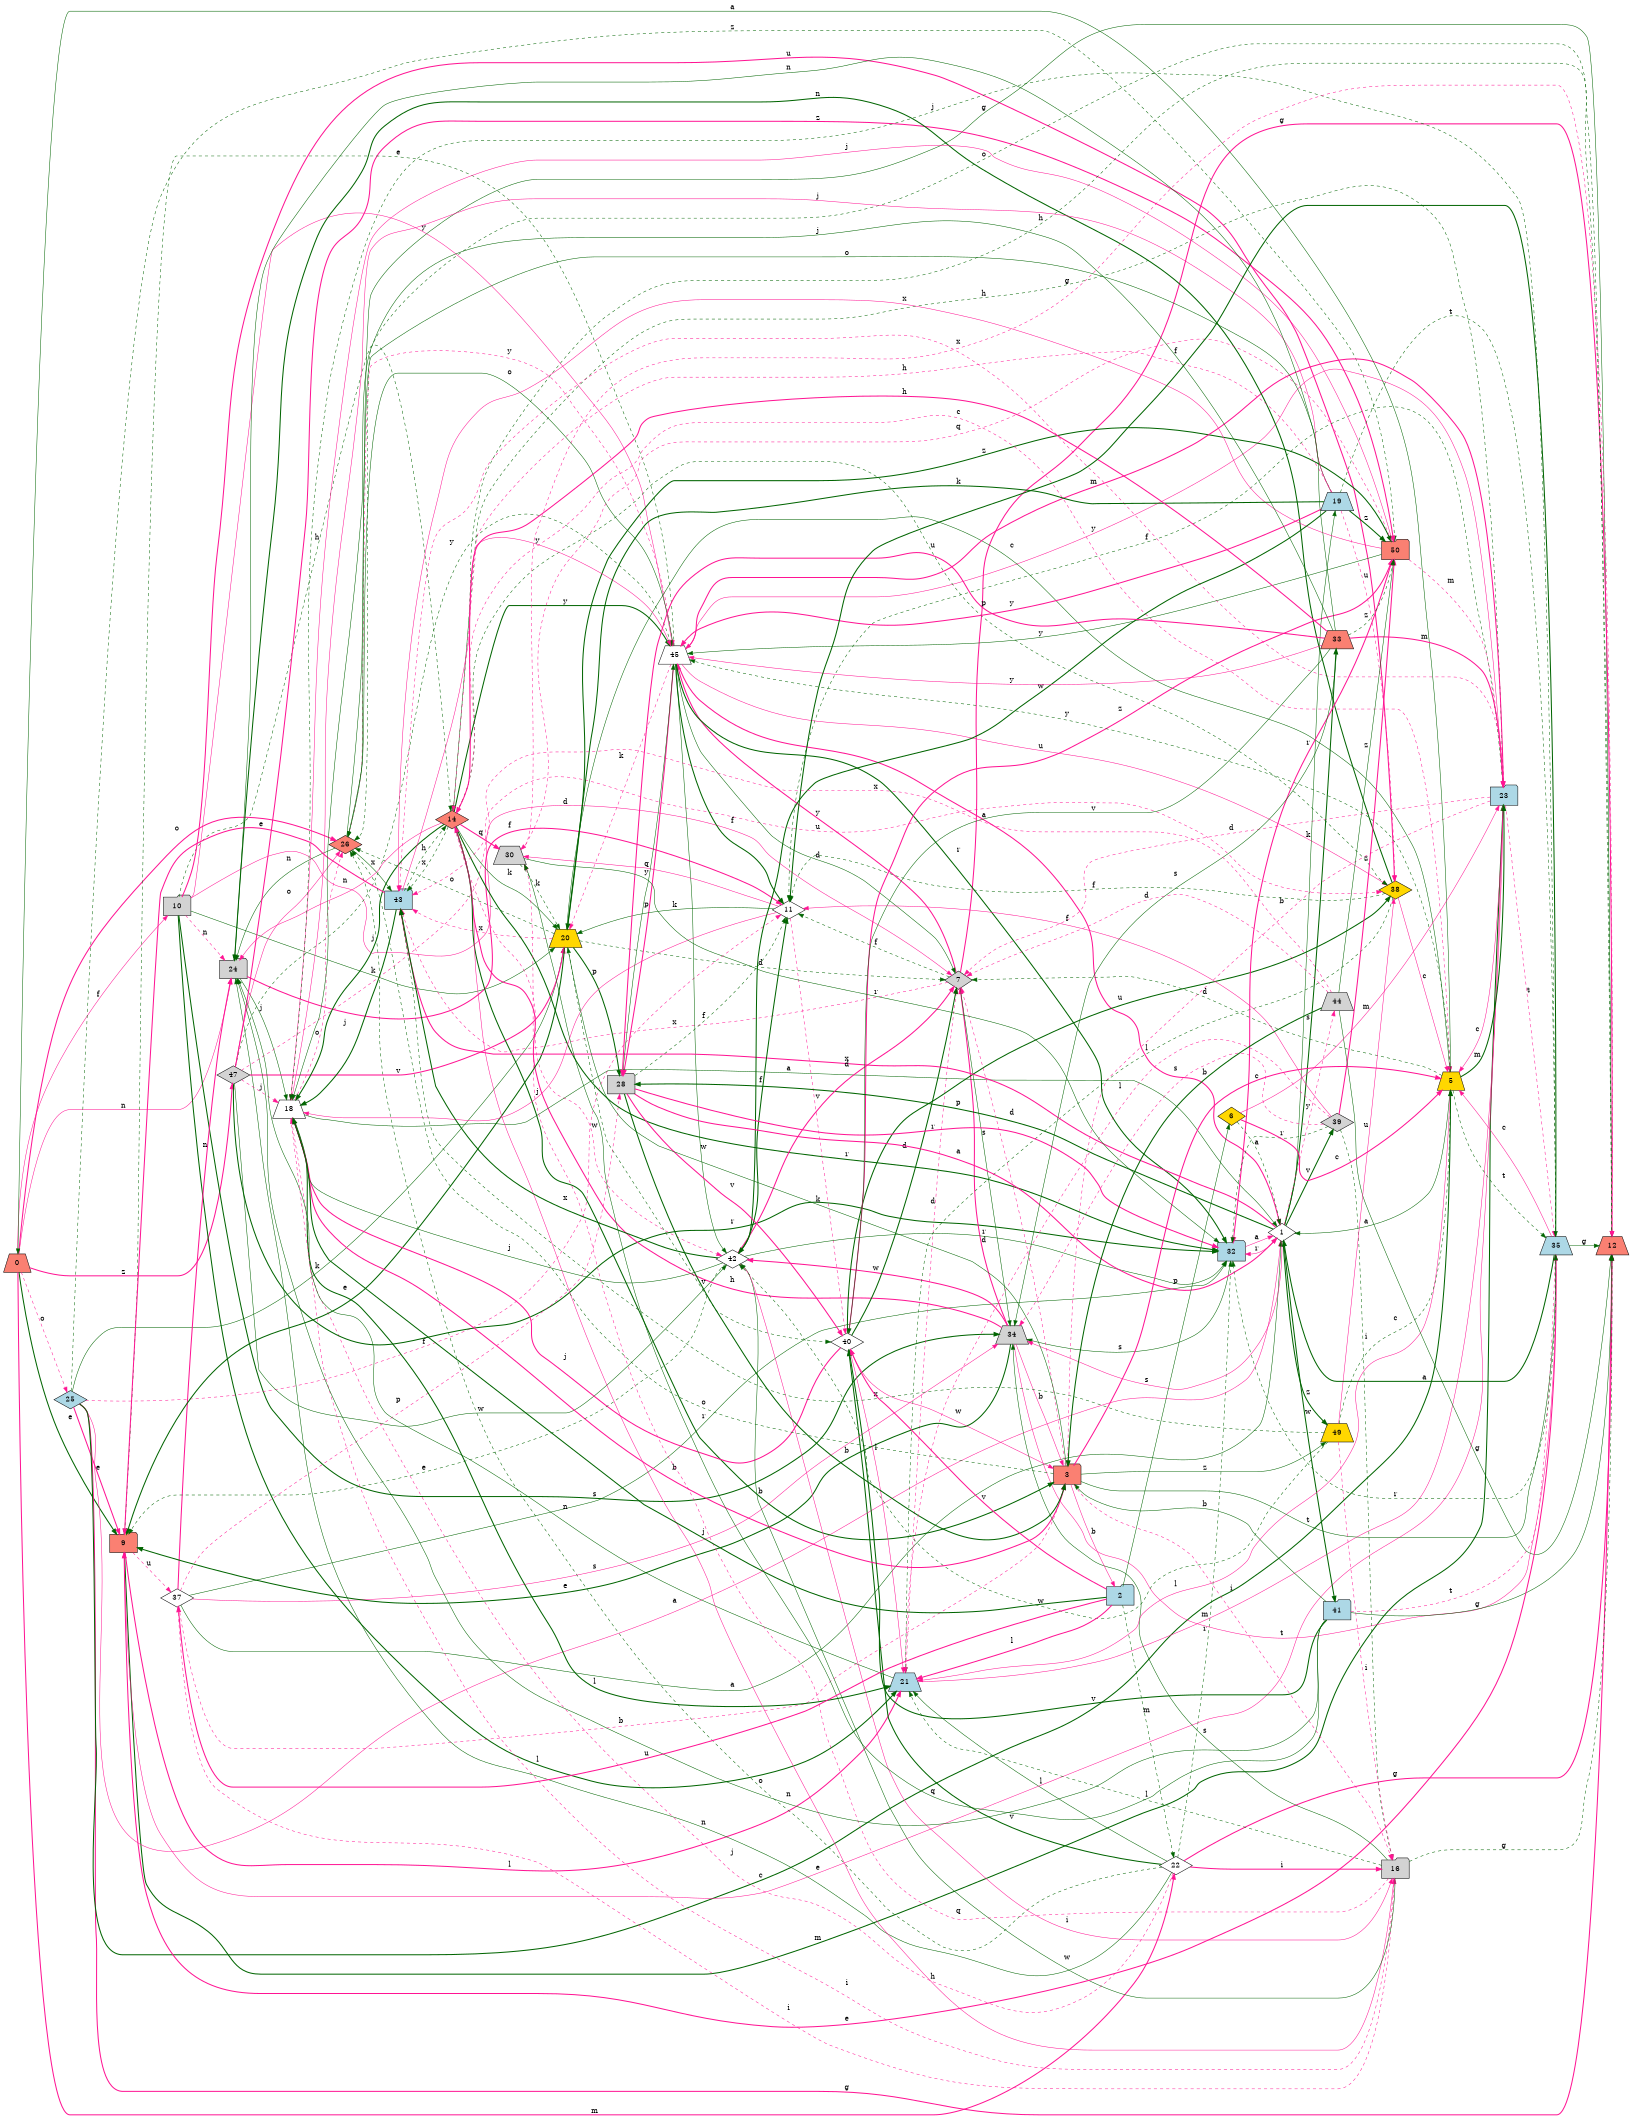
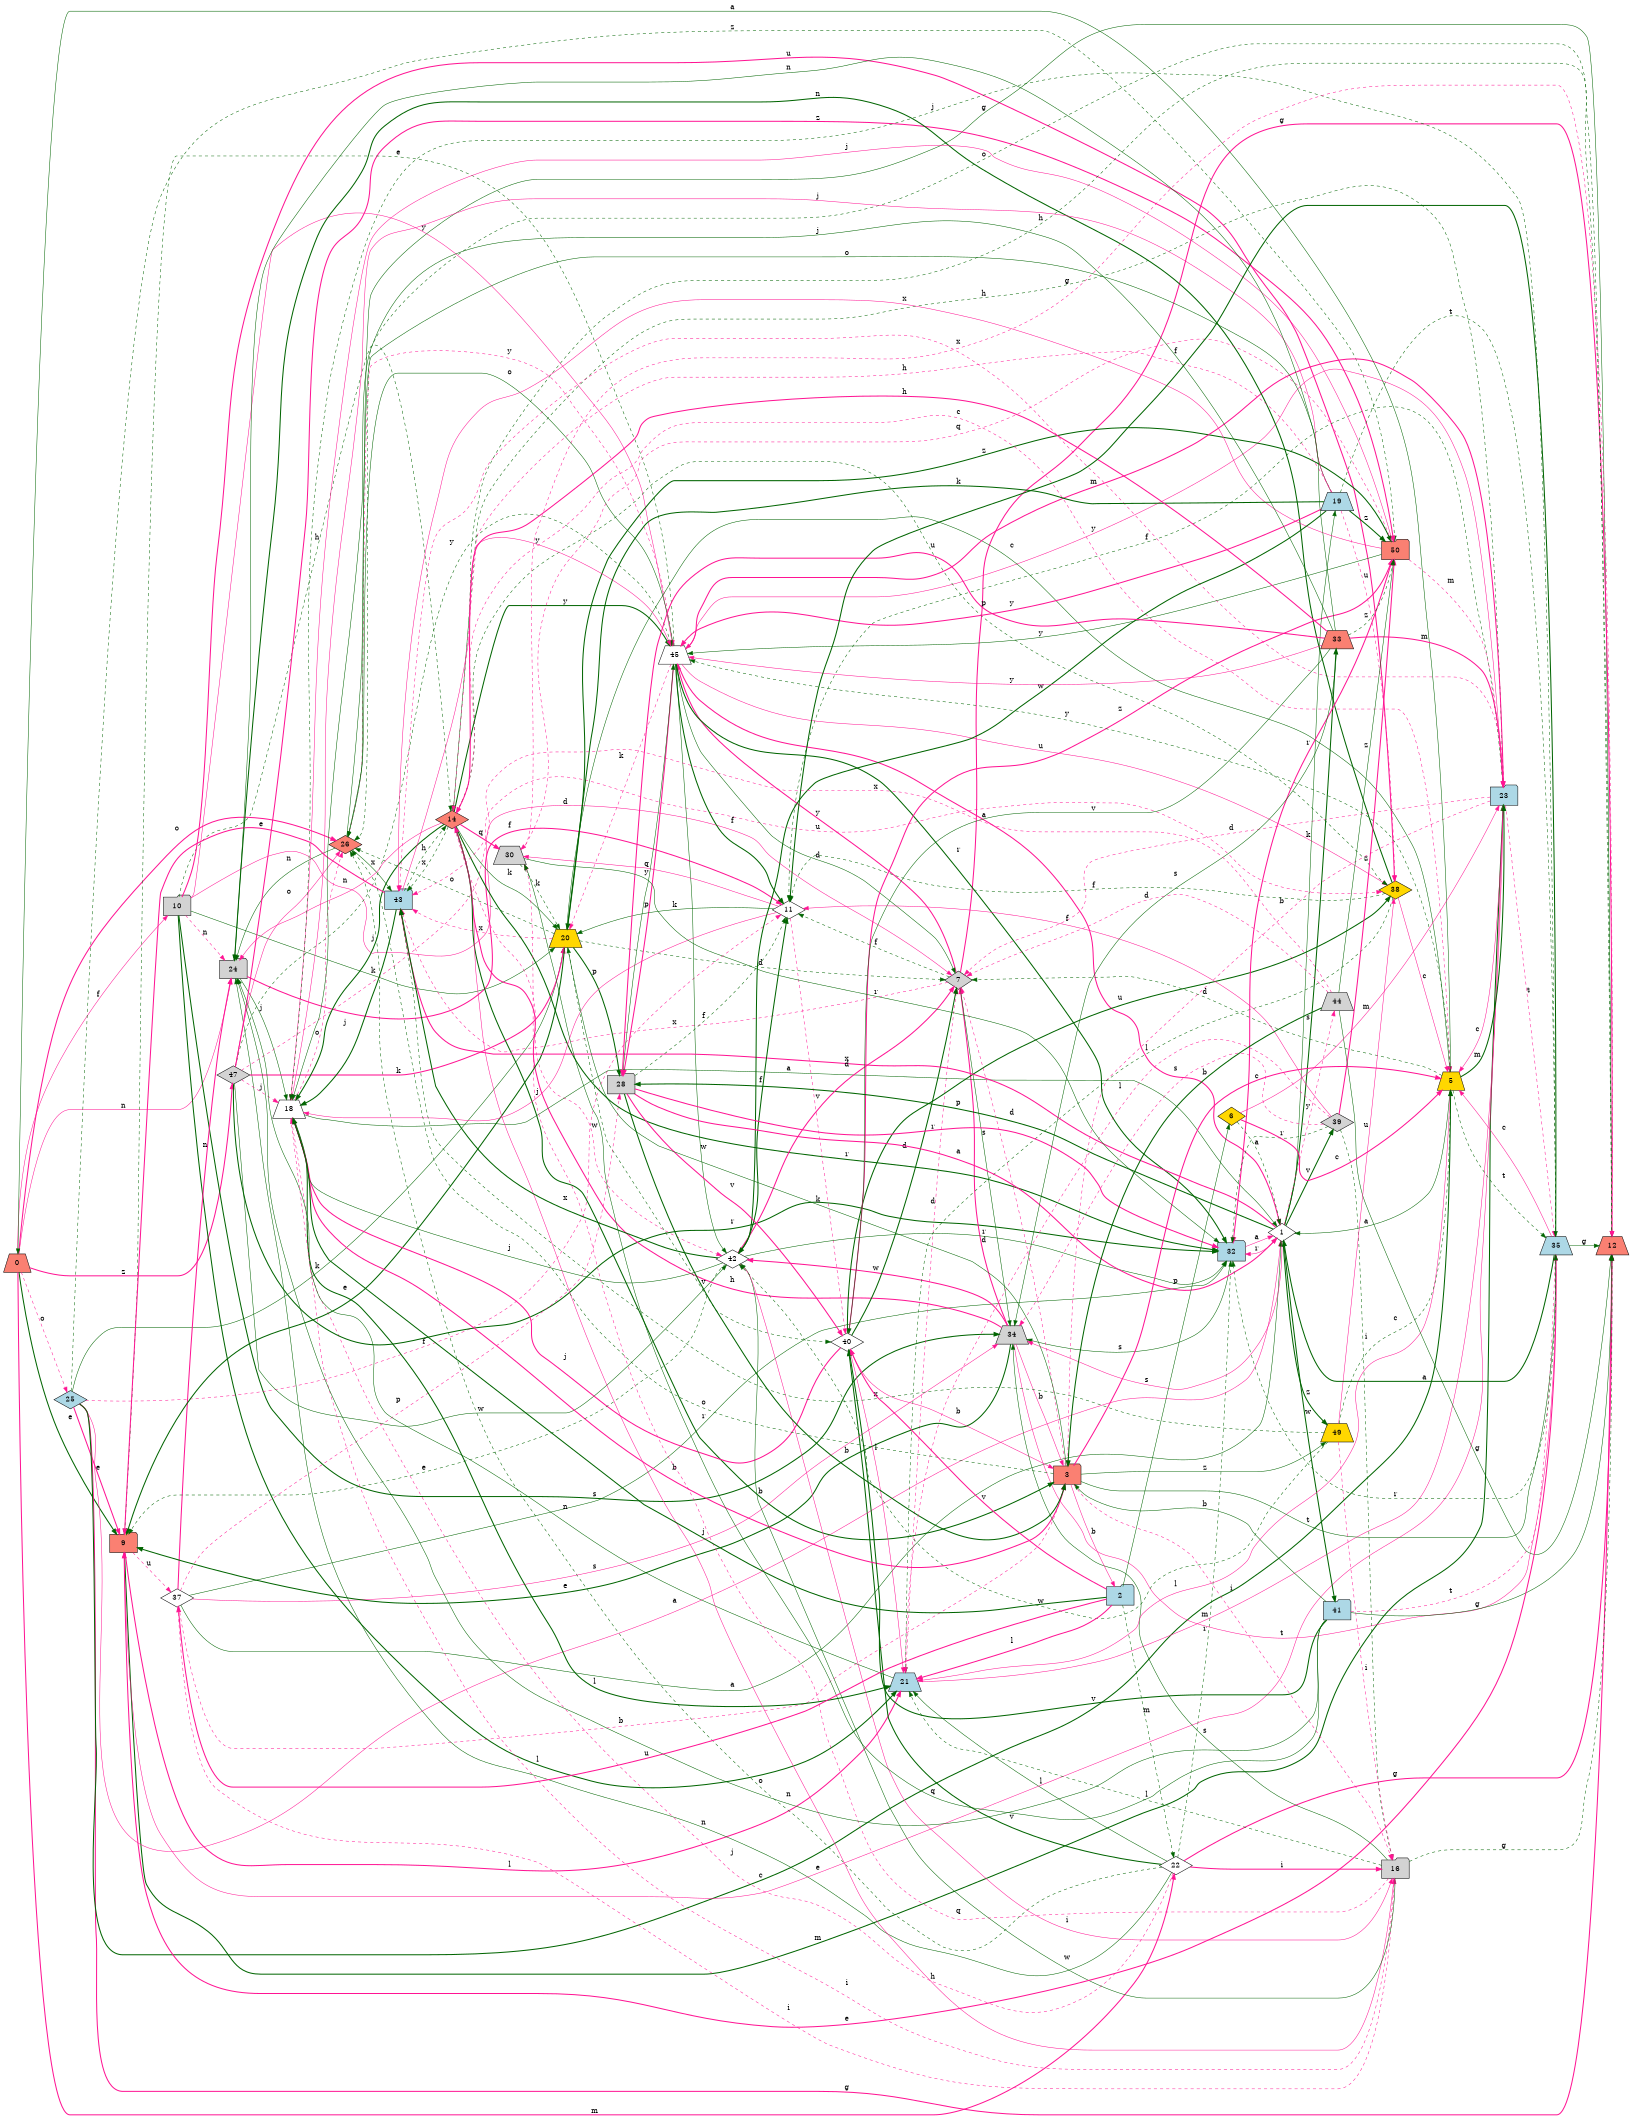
edge "47" -> "20": label "v" -> "k"
edge "40" -> "3": label "w" -> "b"
